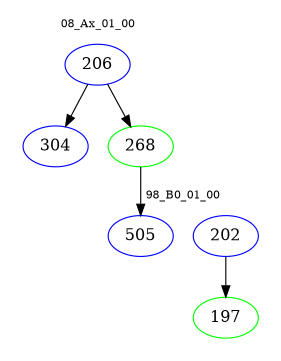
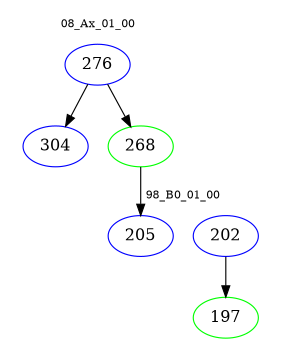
node "206": label "206" -> "276"
node "505": label "505" -> "205"
